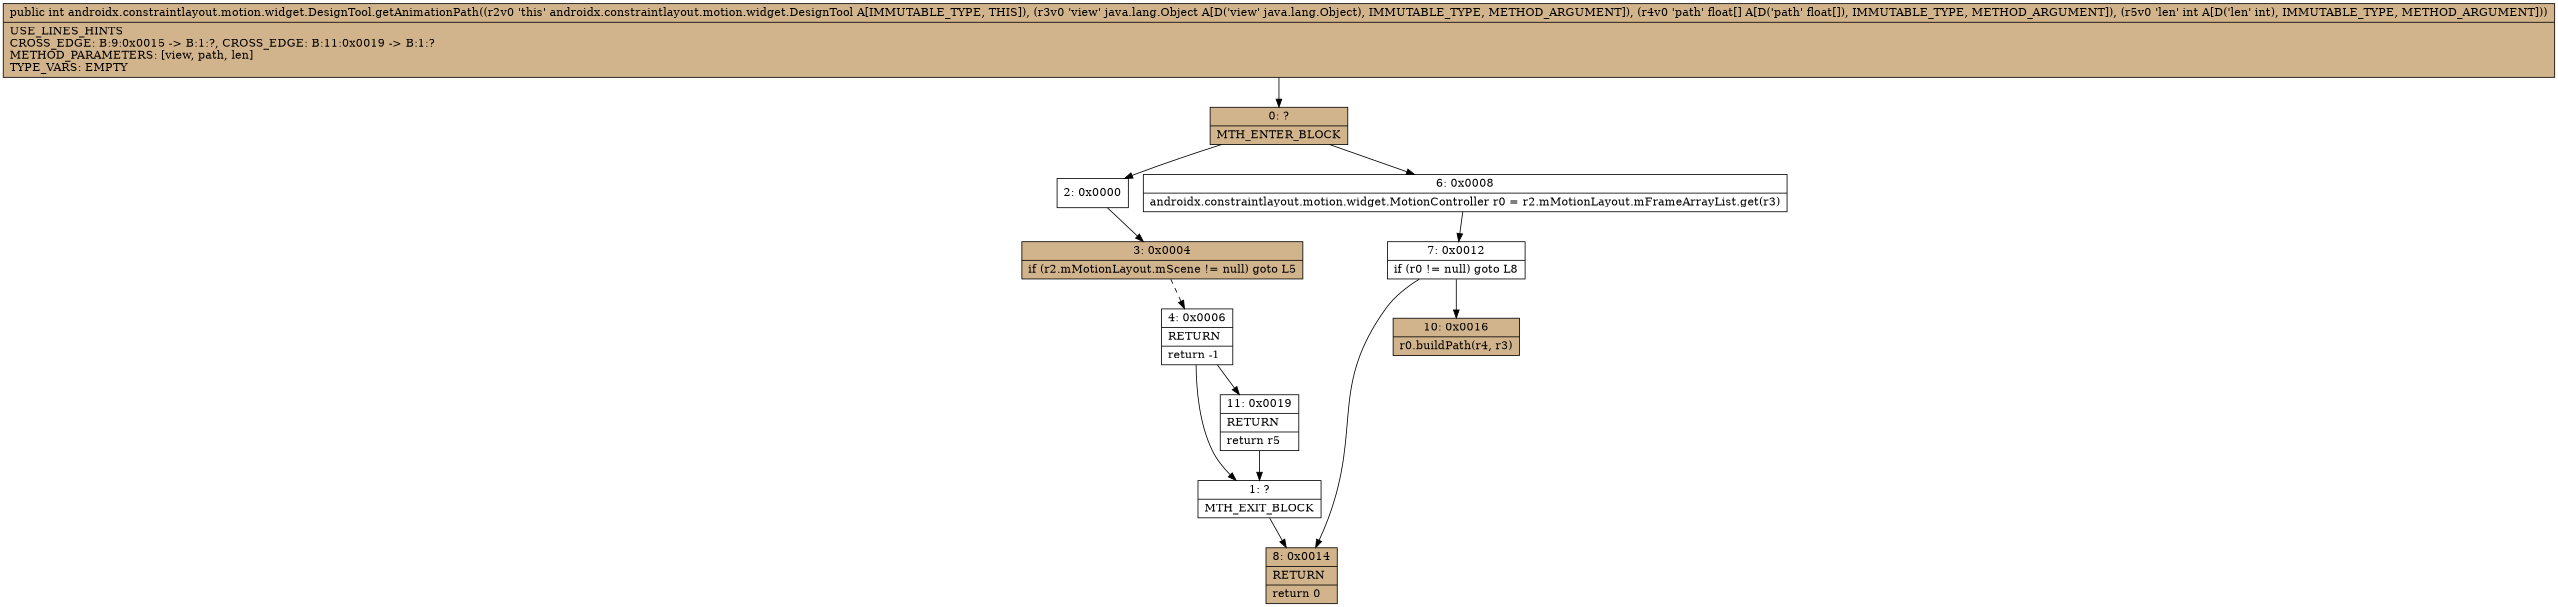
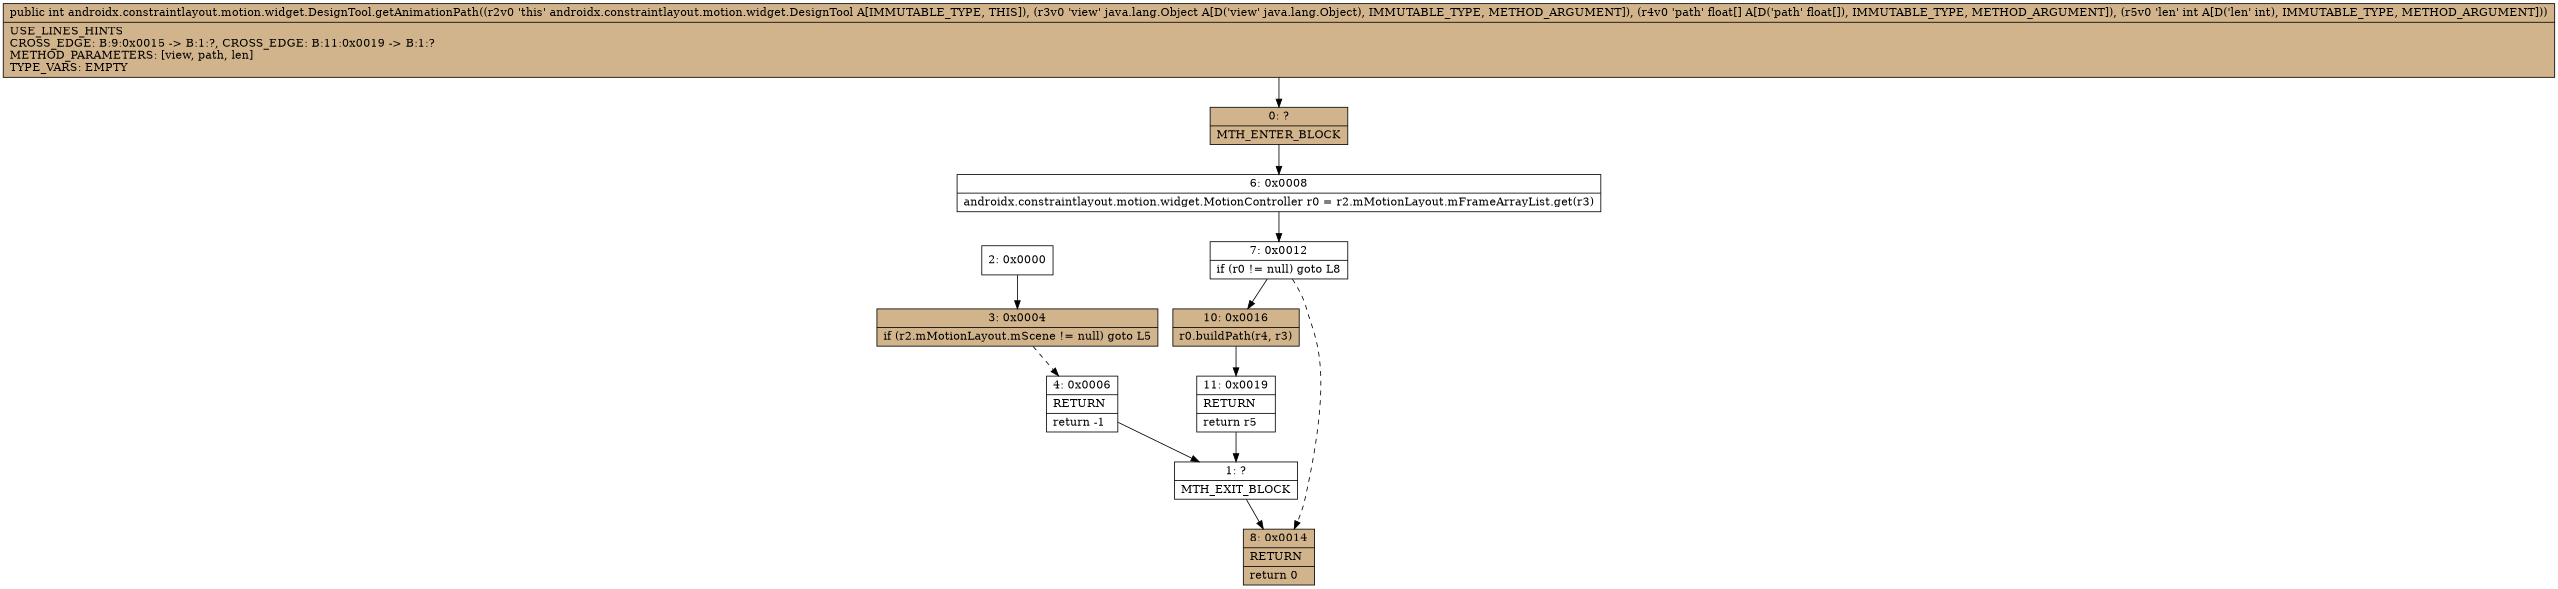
edge "0: ?" -> "2: 0x0000": removed
edge "4: 0x0006" -> "11: 0x0019": now "10: 0x0016" -> "11: 0x0019"
edge "7: 0x0012" -> "8: 0x0014": style solid -> dashed
